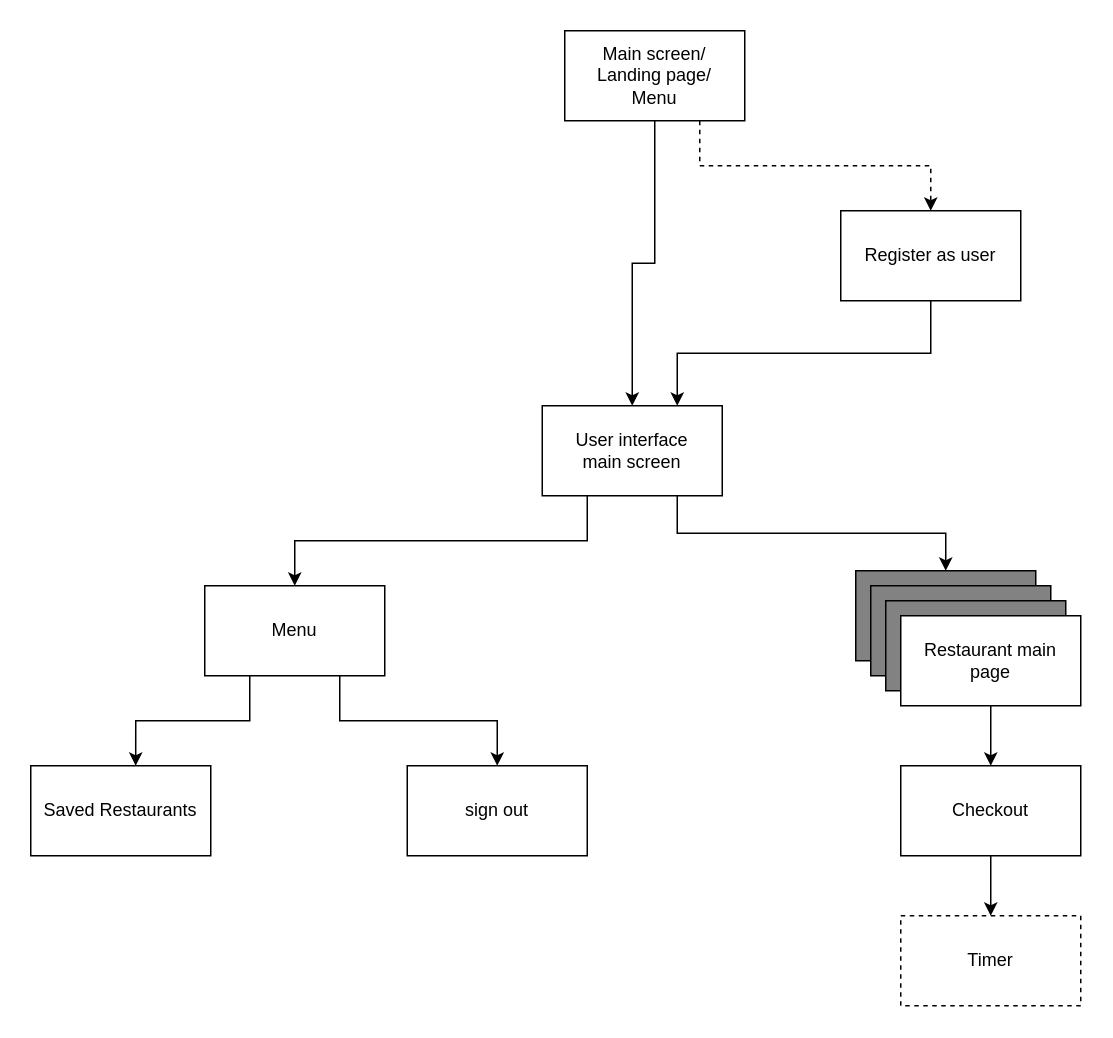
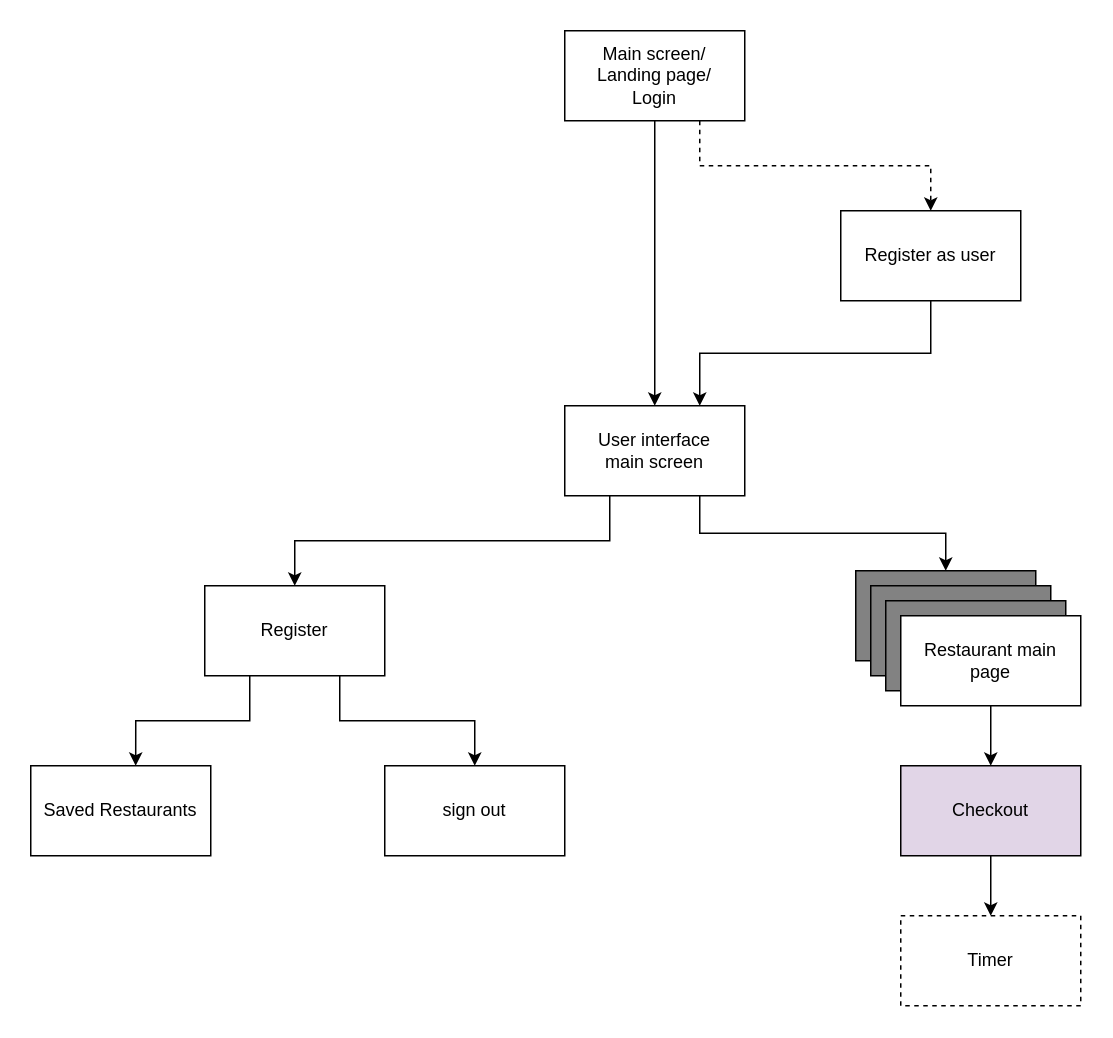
node "Main screen/ Landing page/ Menu": label "Main screen/ Landing page/ Menu" -> "Main screen/ Landing page/ Login"
node "User interface main screen": moved (632, 451) -> (655, 451)
node "Menu": label "Menu" -> "Register"
node "sign out": moved (497, 811) -> (475, 811)
node "Checkout": fillcolor #ffffff -> #e1d5e7
